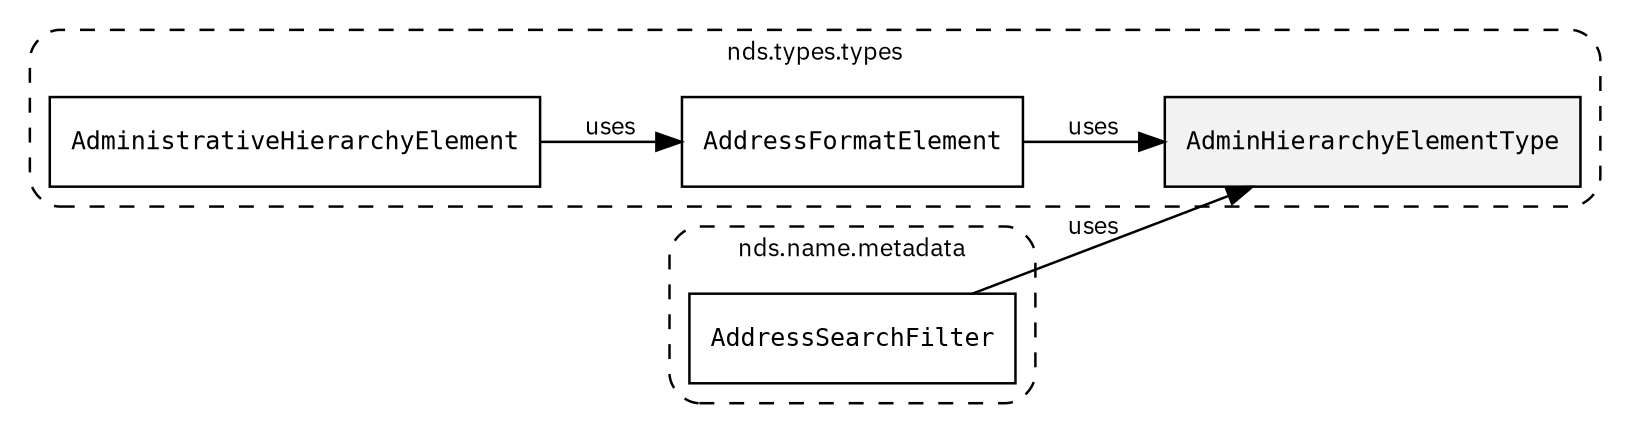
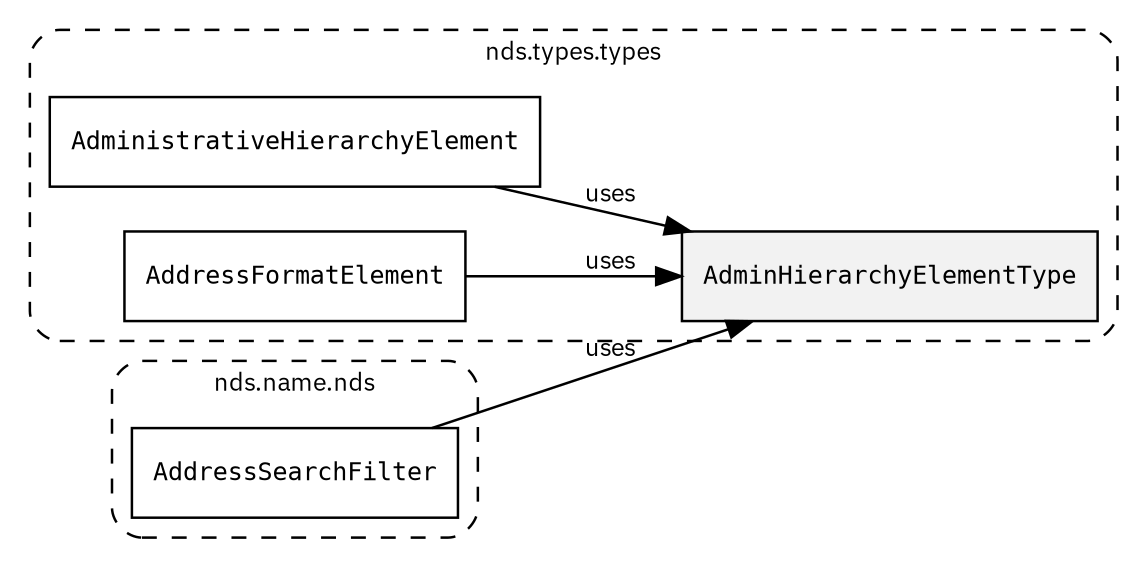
edge "AdministrativeHierarchyElement" -> "AddressFormatElement": now "AdministrativeHierarchyElement" -> "AdminHierarchyElementType"
cluster "nds.name.metadata": label "nds.name.metadata" -> "nds.name.nds"
